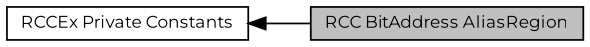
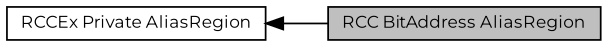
node "RCCEx Private Constants": label "RCCEx Private Constants" -> "RCCEx Private AliasRegion"
